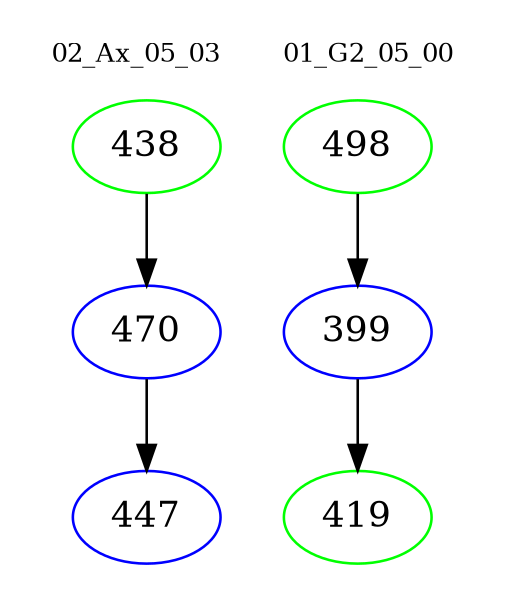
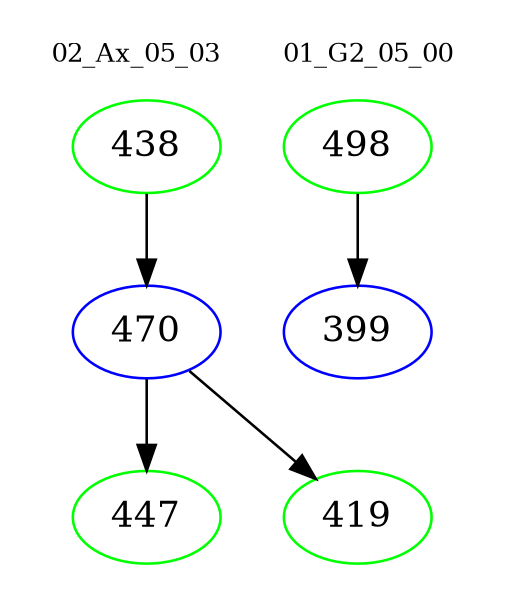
edge "399" -> "419": now "470" -> "419"
node "447": color blue -> green
